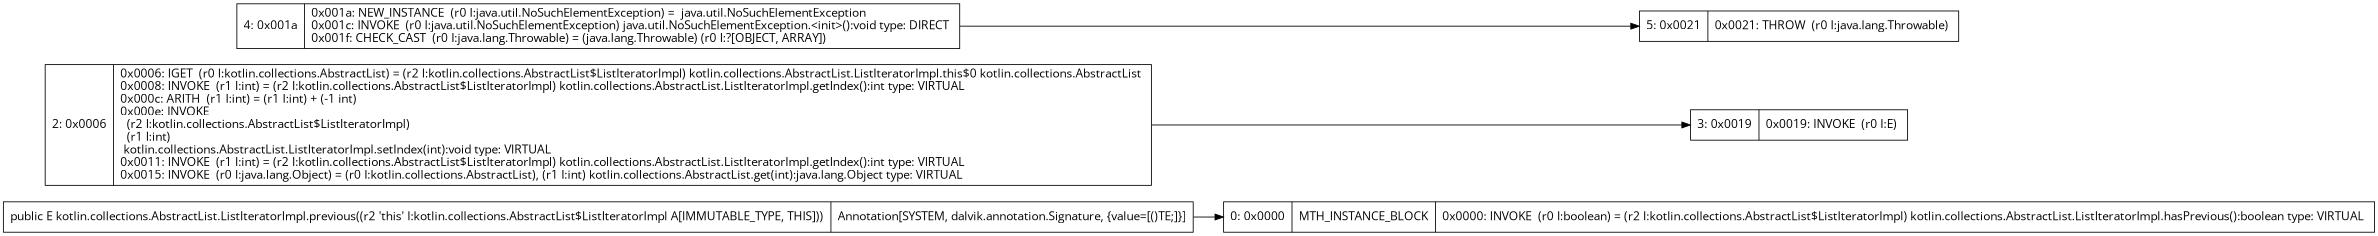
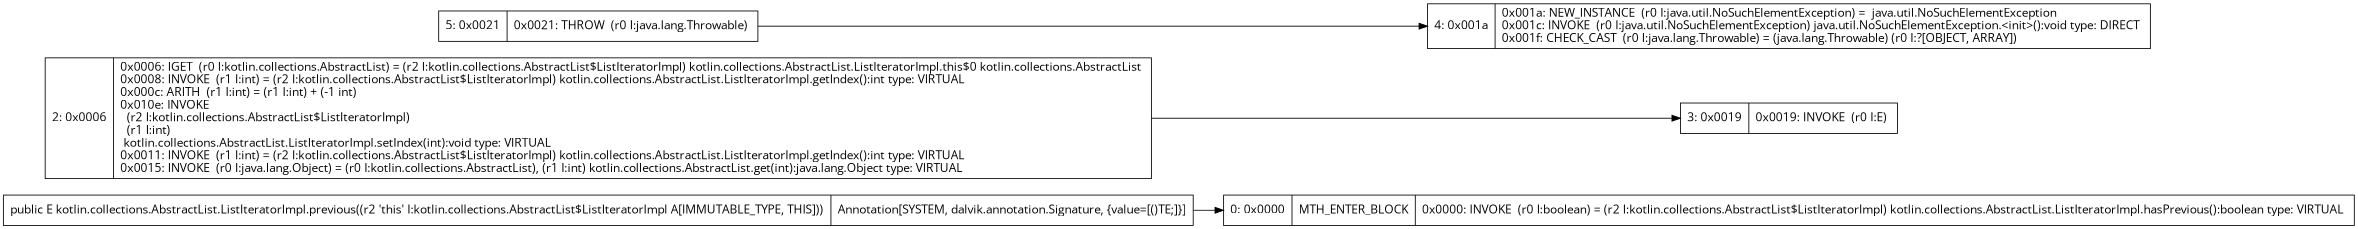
edge "4: 0x001a" -> "5: 0x0021": reversed
node "2: 0x0006": text "0x000e: INVOKE" -> "0x010e: INVOKE"
node "0: 0x0000": text "MTH_INSTANCE_BLOCK" -> "MTH_ENTER_BLOCK"
